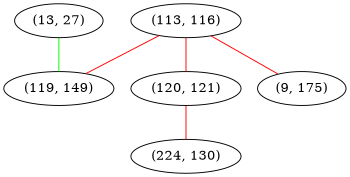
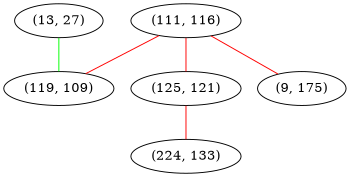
node "(113, 116)": label "(113, 116)" -> "(111, 116)"
node "(119, 149)": label "(119, 149)" -> "(119, 109)"
node "(120, 121)": label "(120, 121)" -> "(125, 121)"
node "(224, 130)": label "(224, 130)" -> "(224, 133)"
